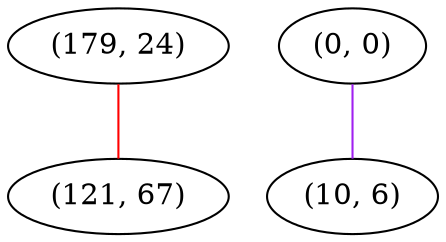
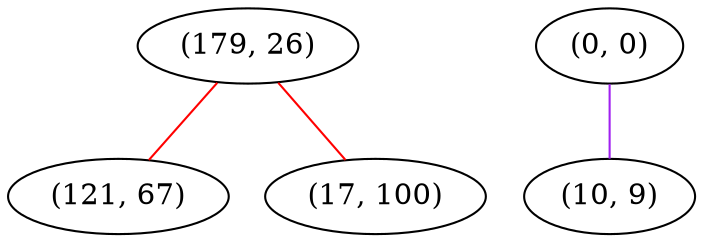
node "(179, 24)": label "(179, 24)" -> "(179, 26)"
node "(10, 6)": label "(10, 6)" -> "(10, 9)"
node "(17, 100)": added
